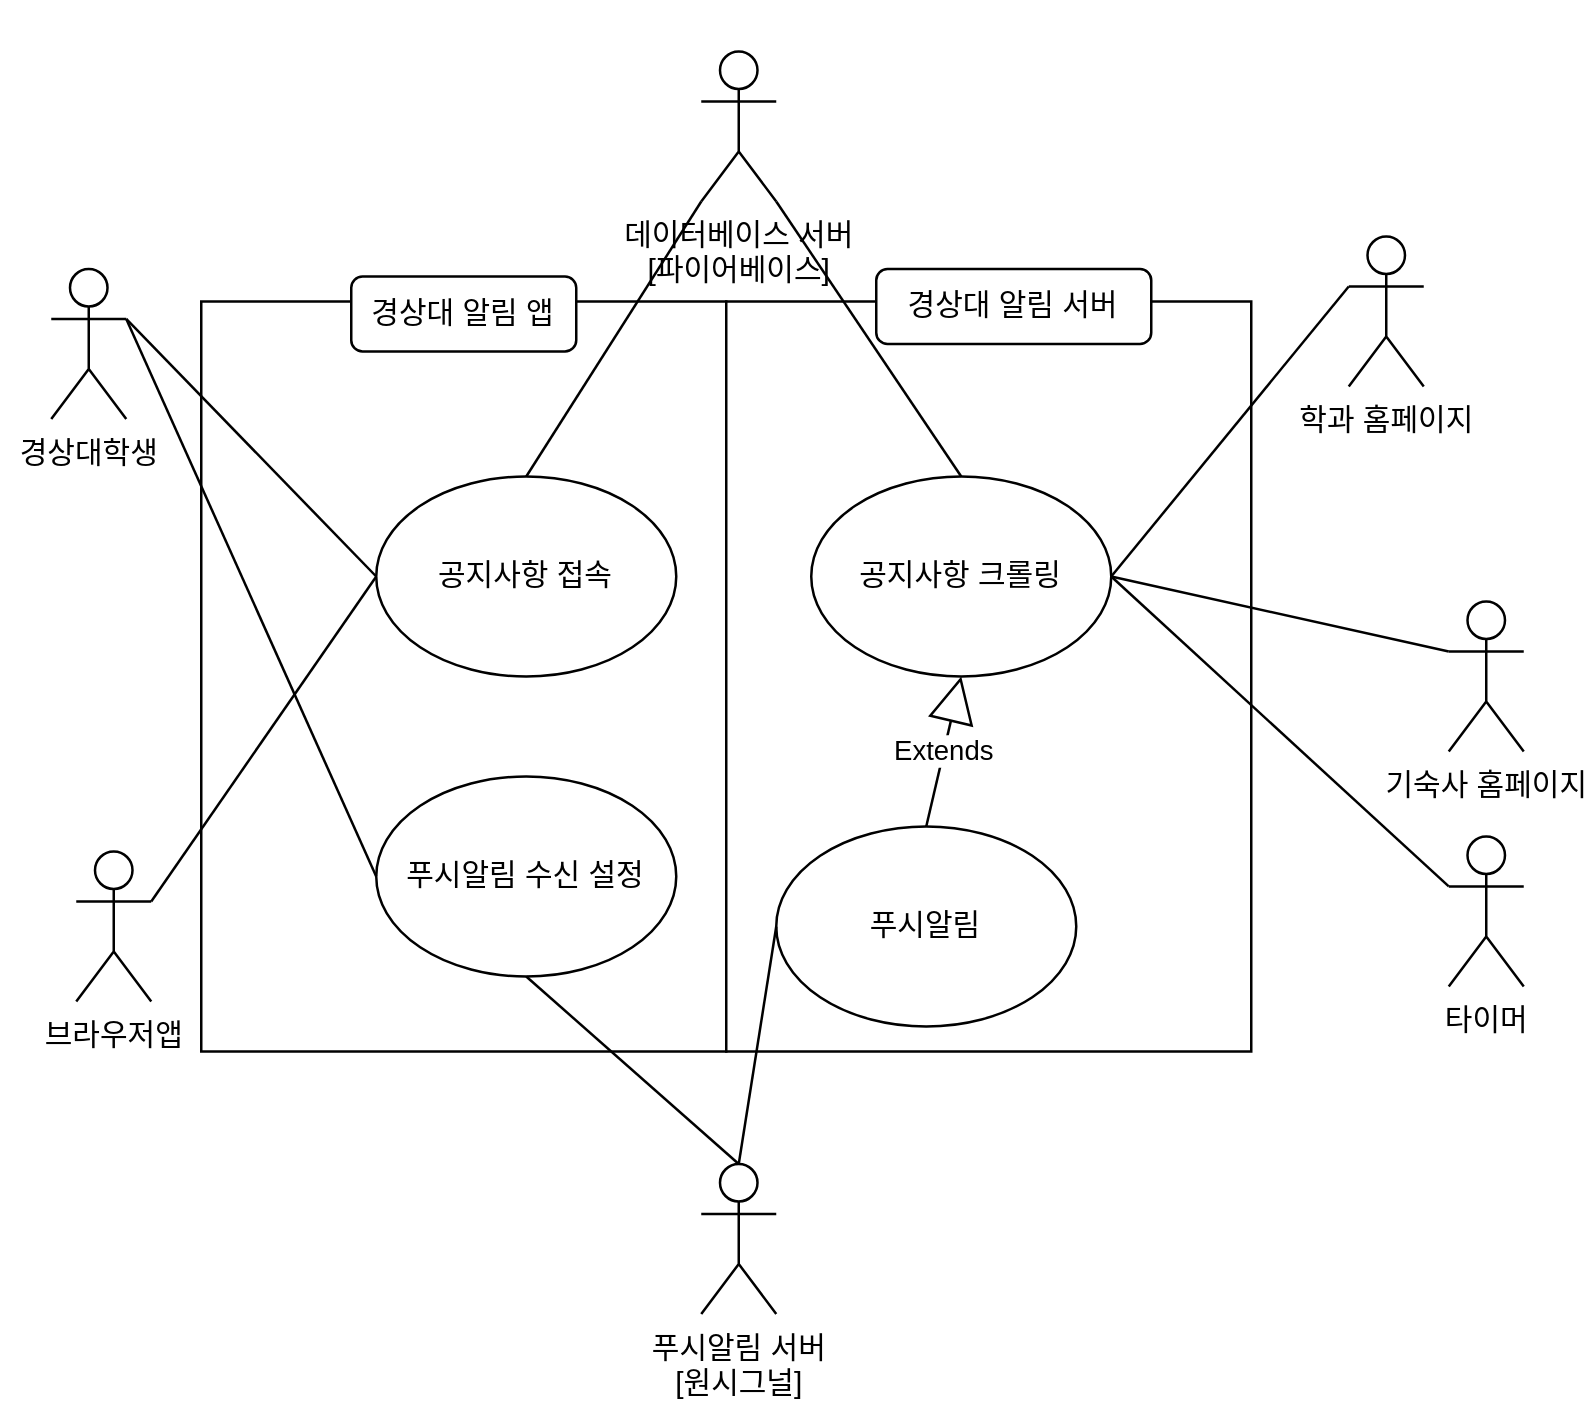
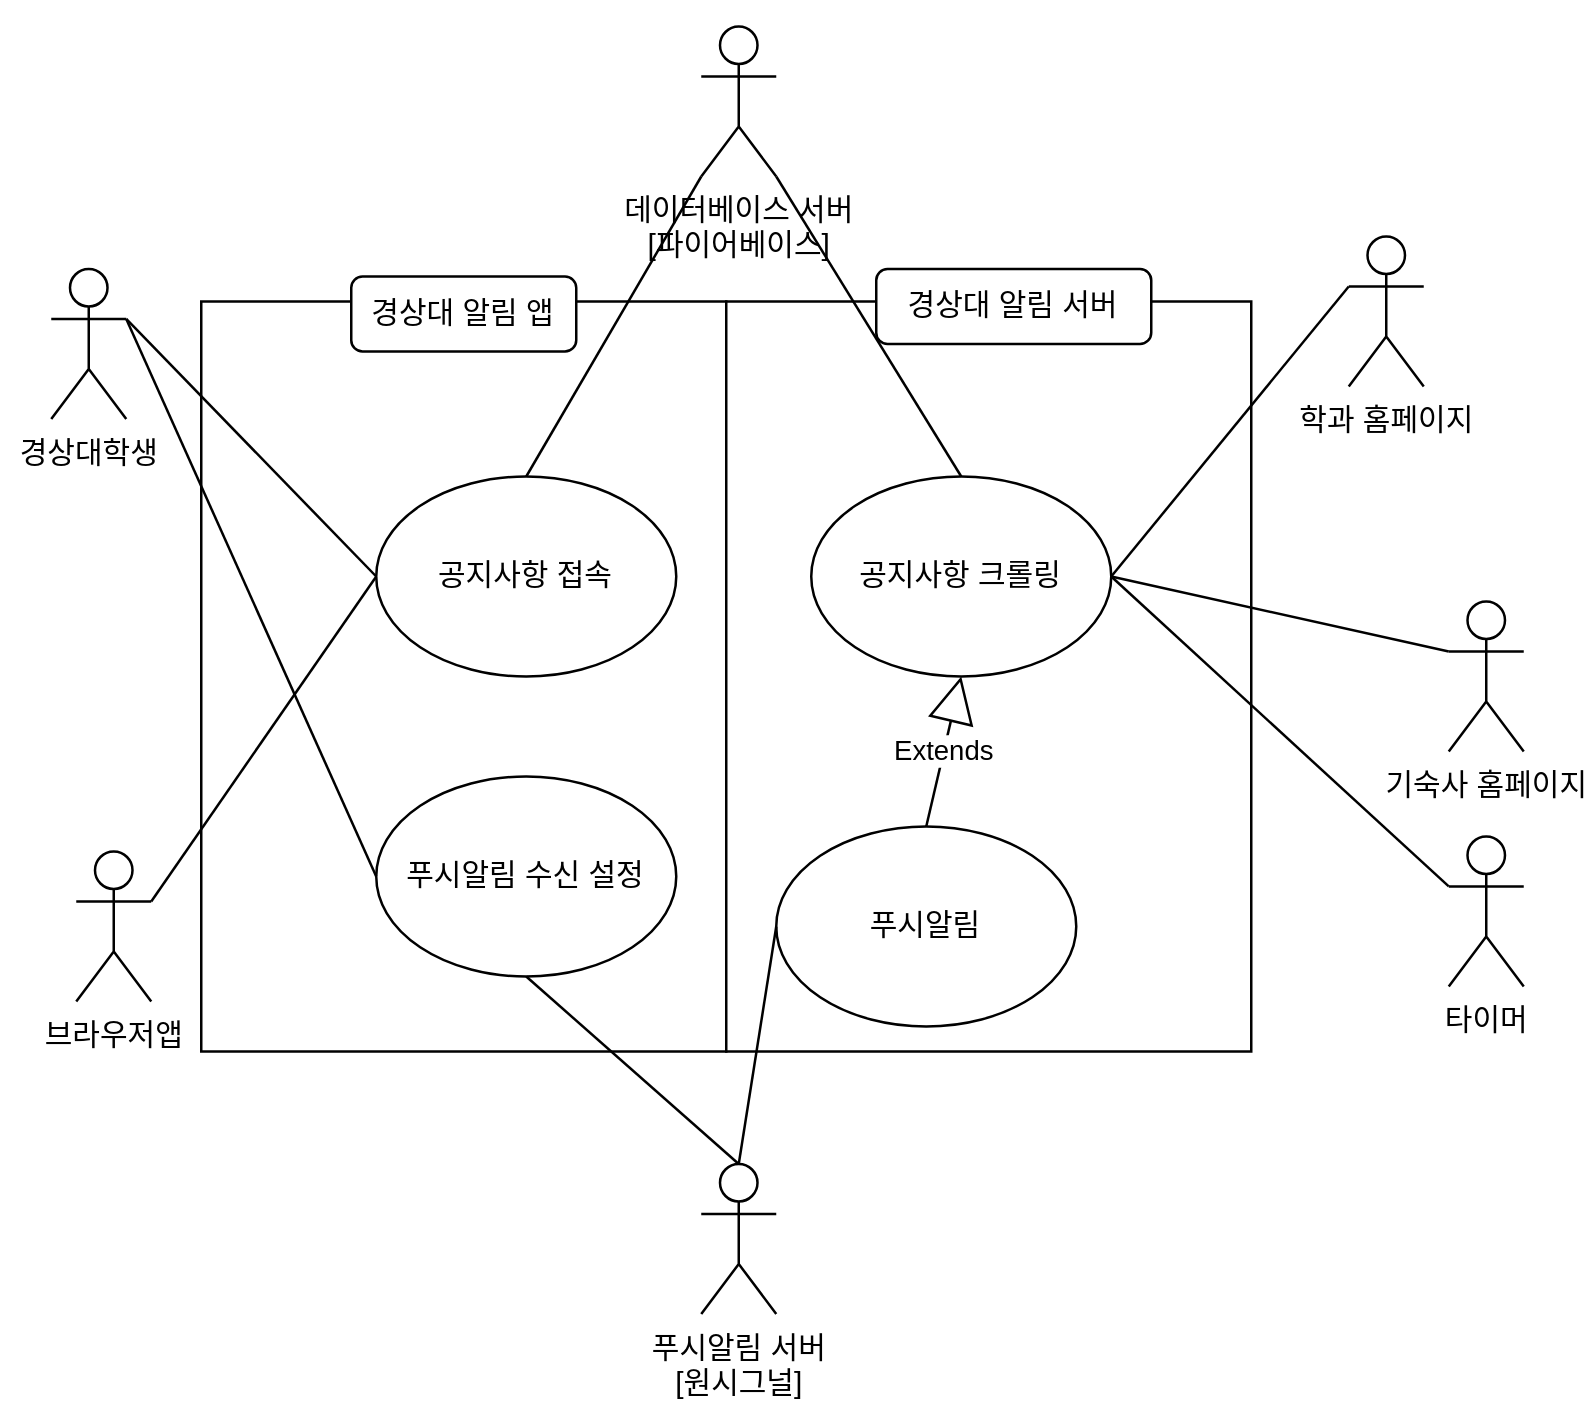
node "데이터베이스 서버 [파이어베이스]": moved (739, 126) -> (739, 101)
